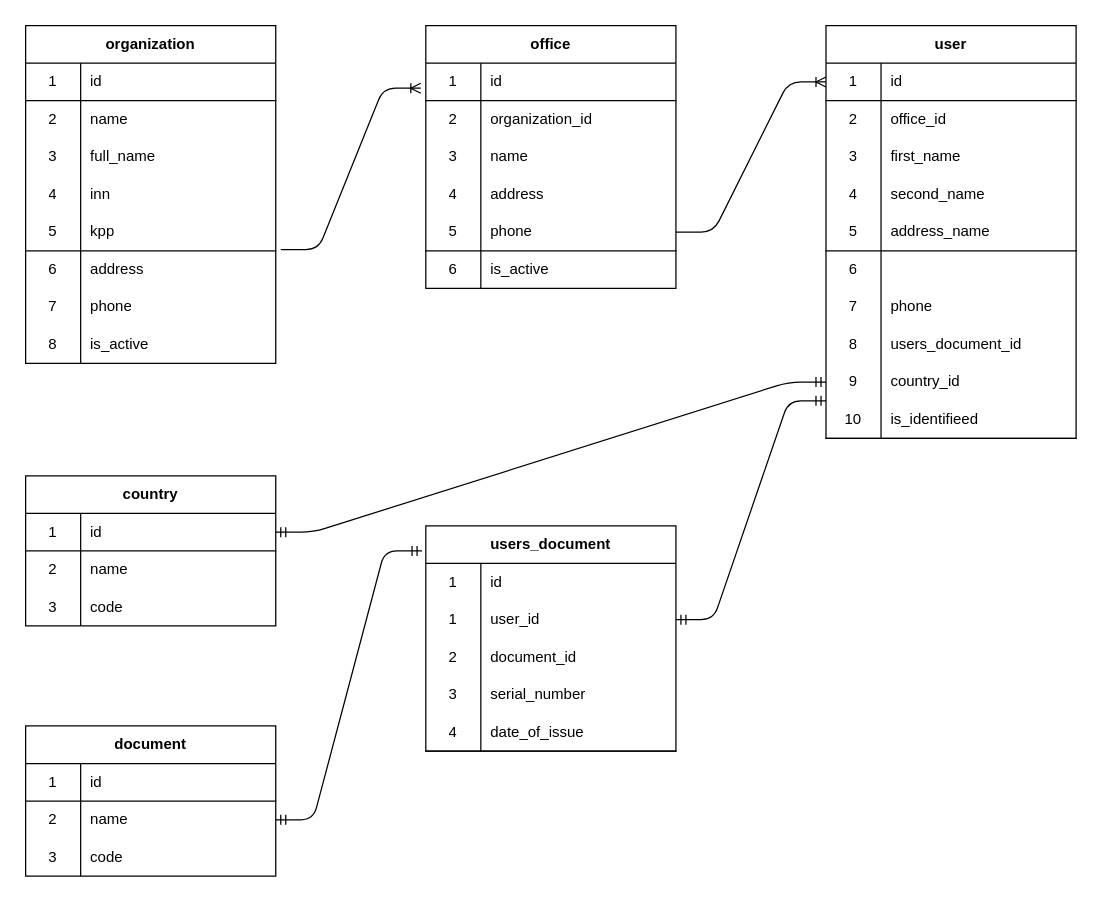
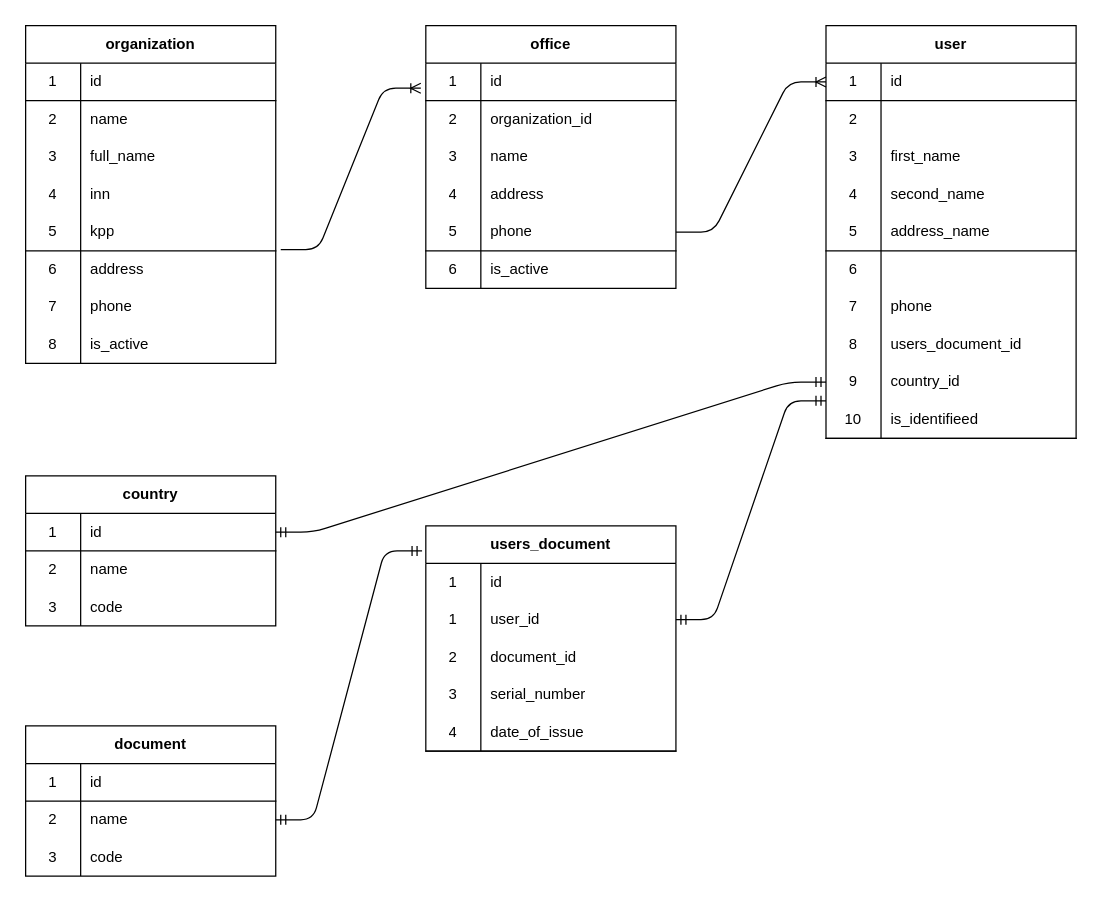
node "office_id": removed
